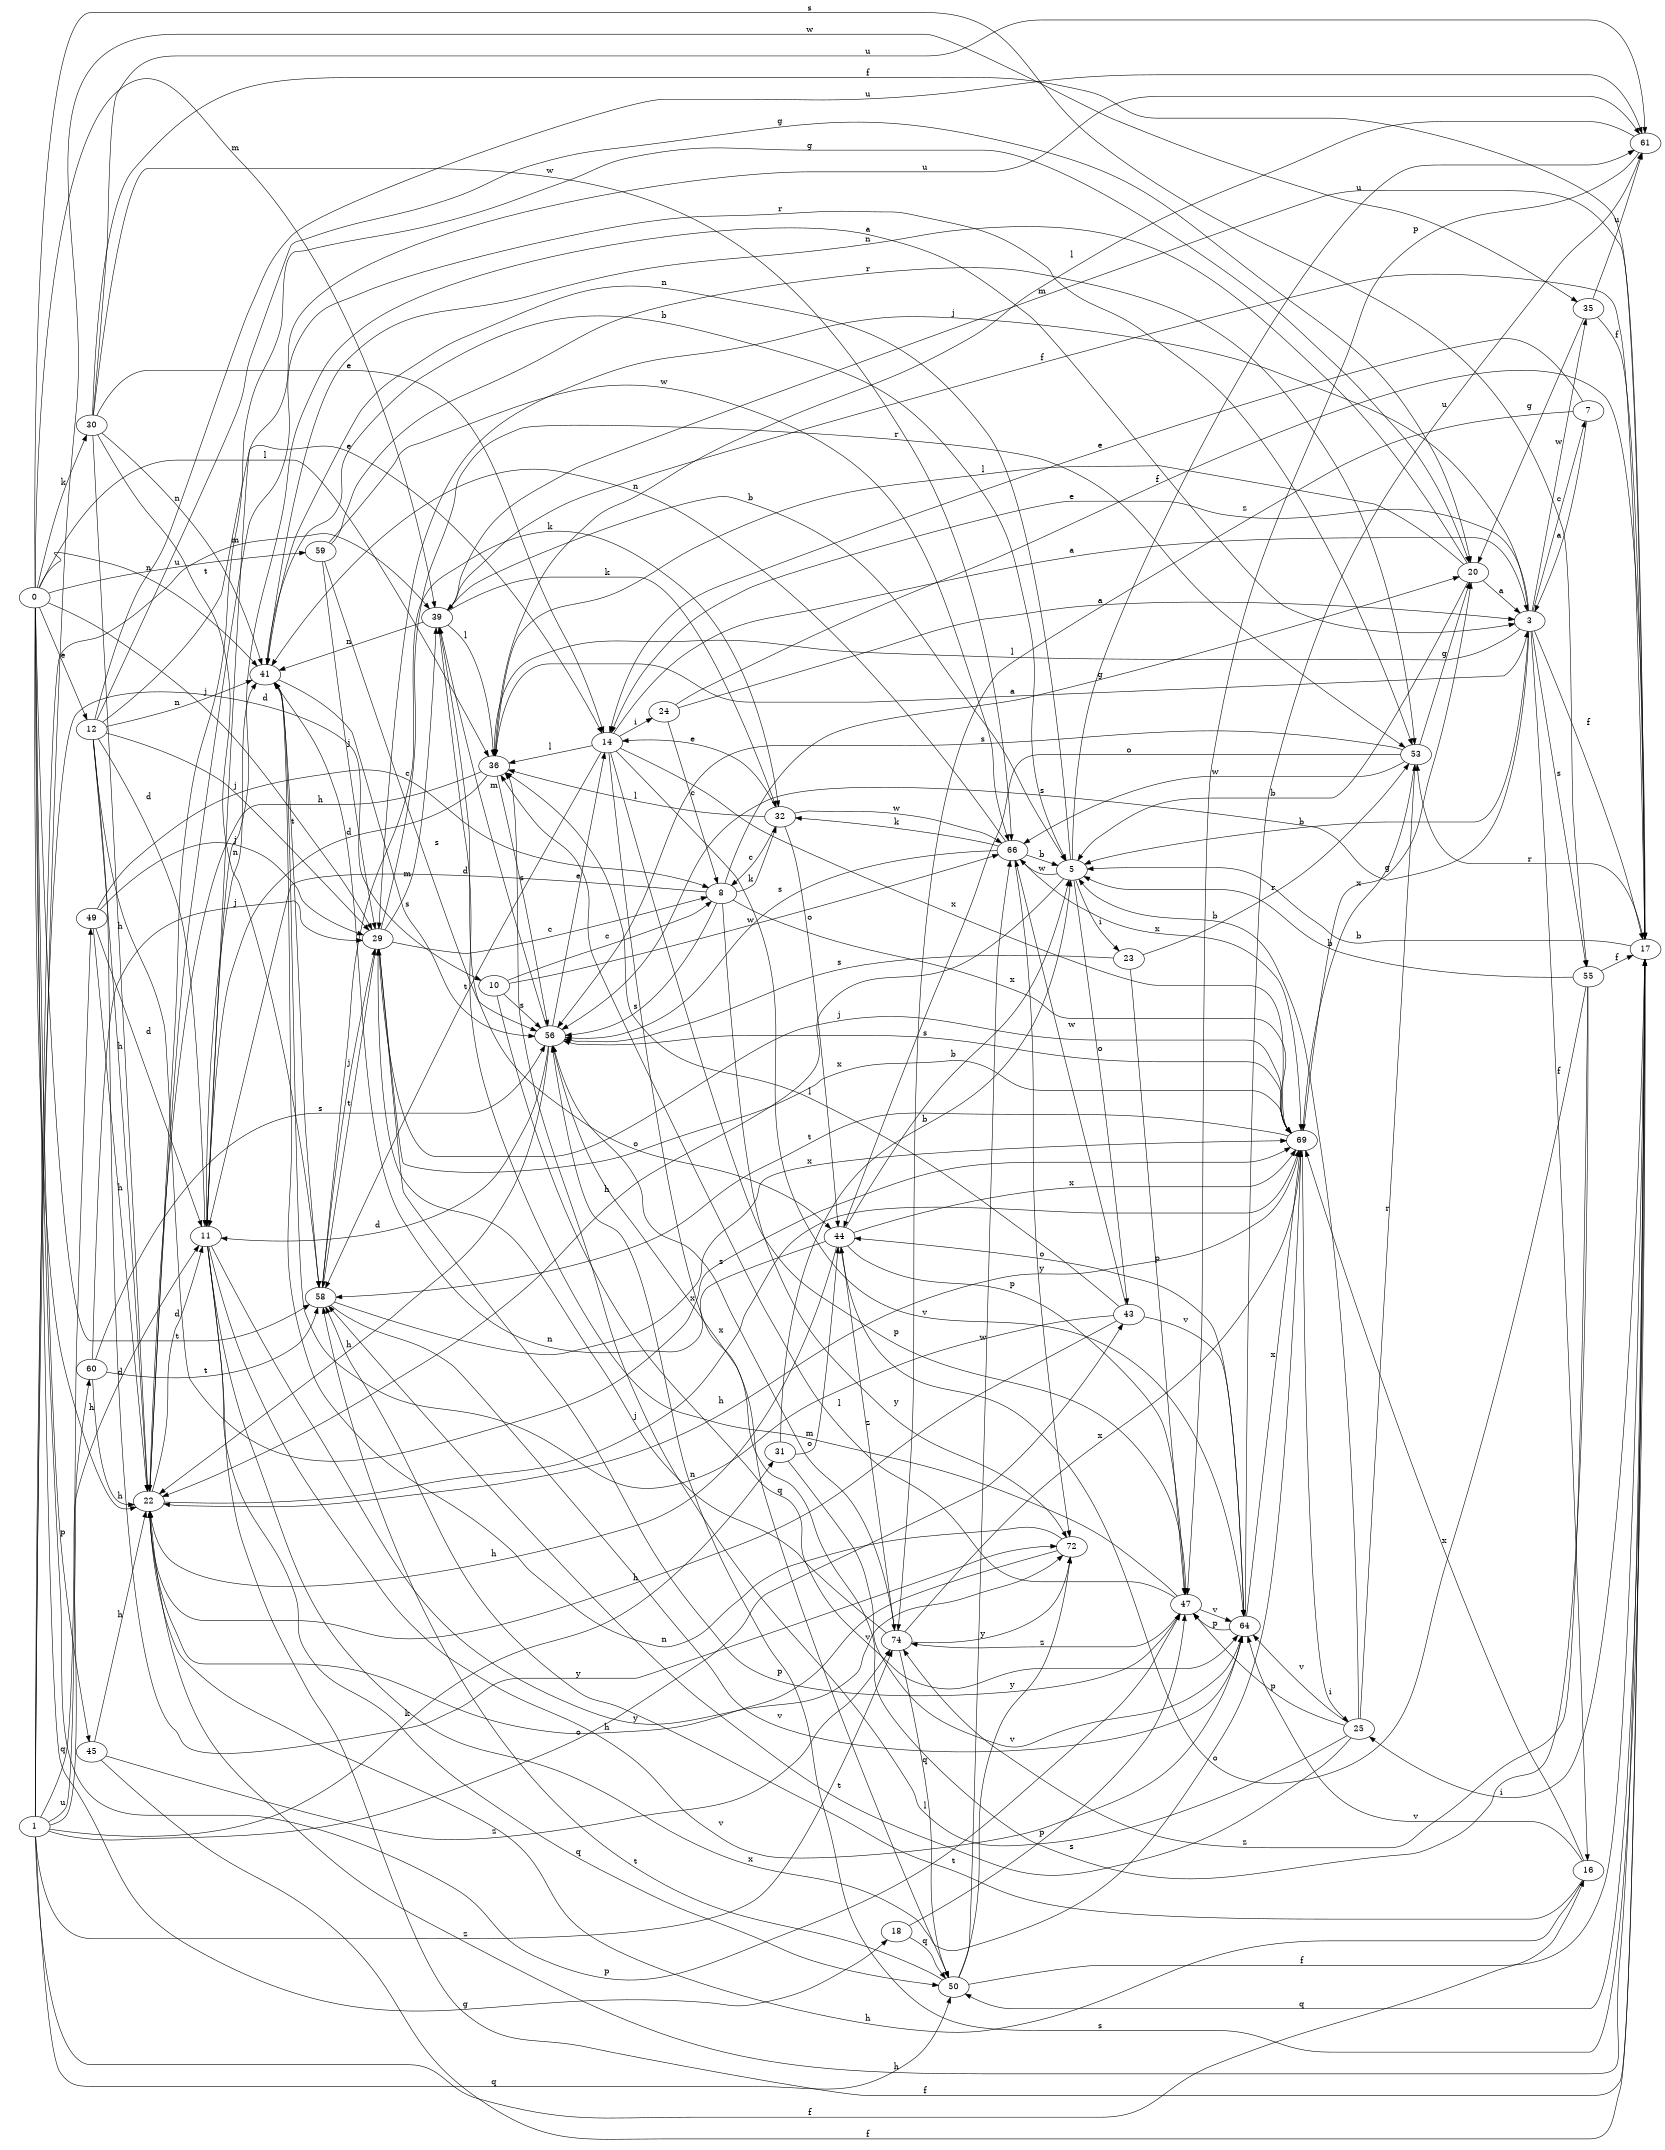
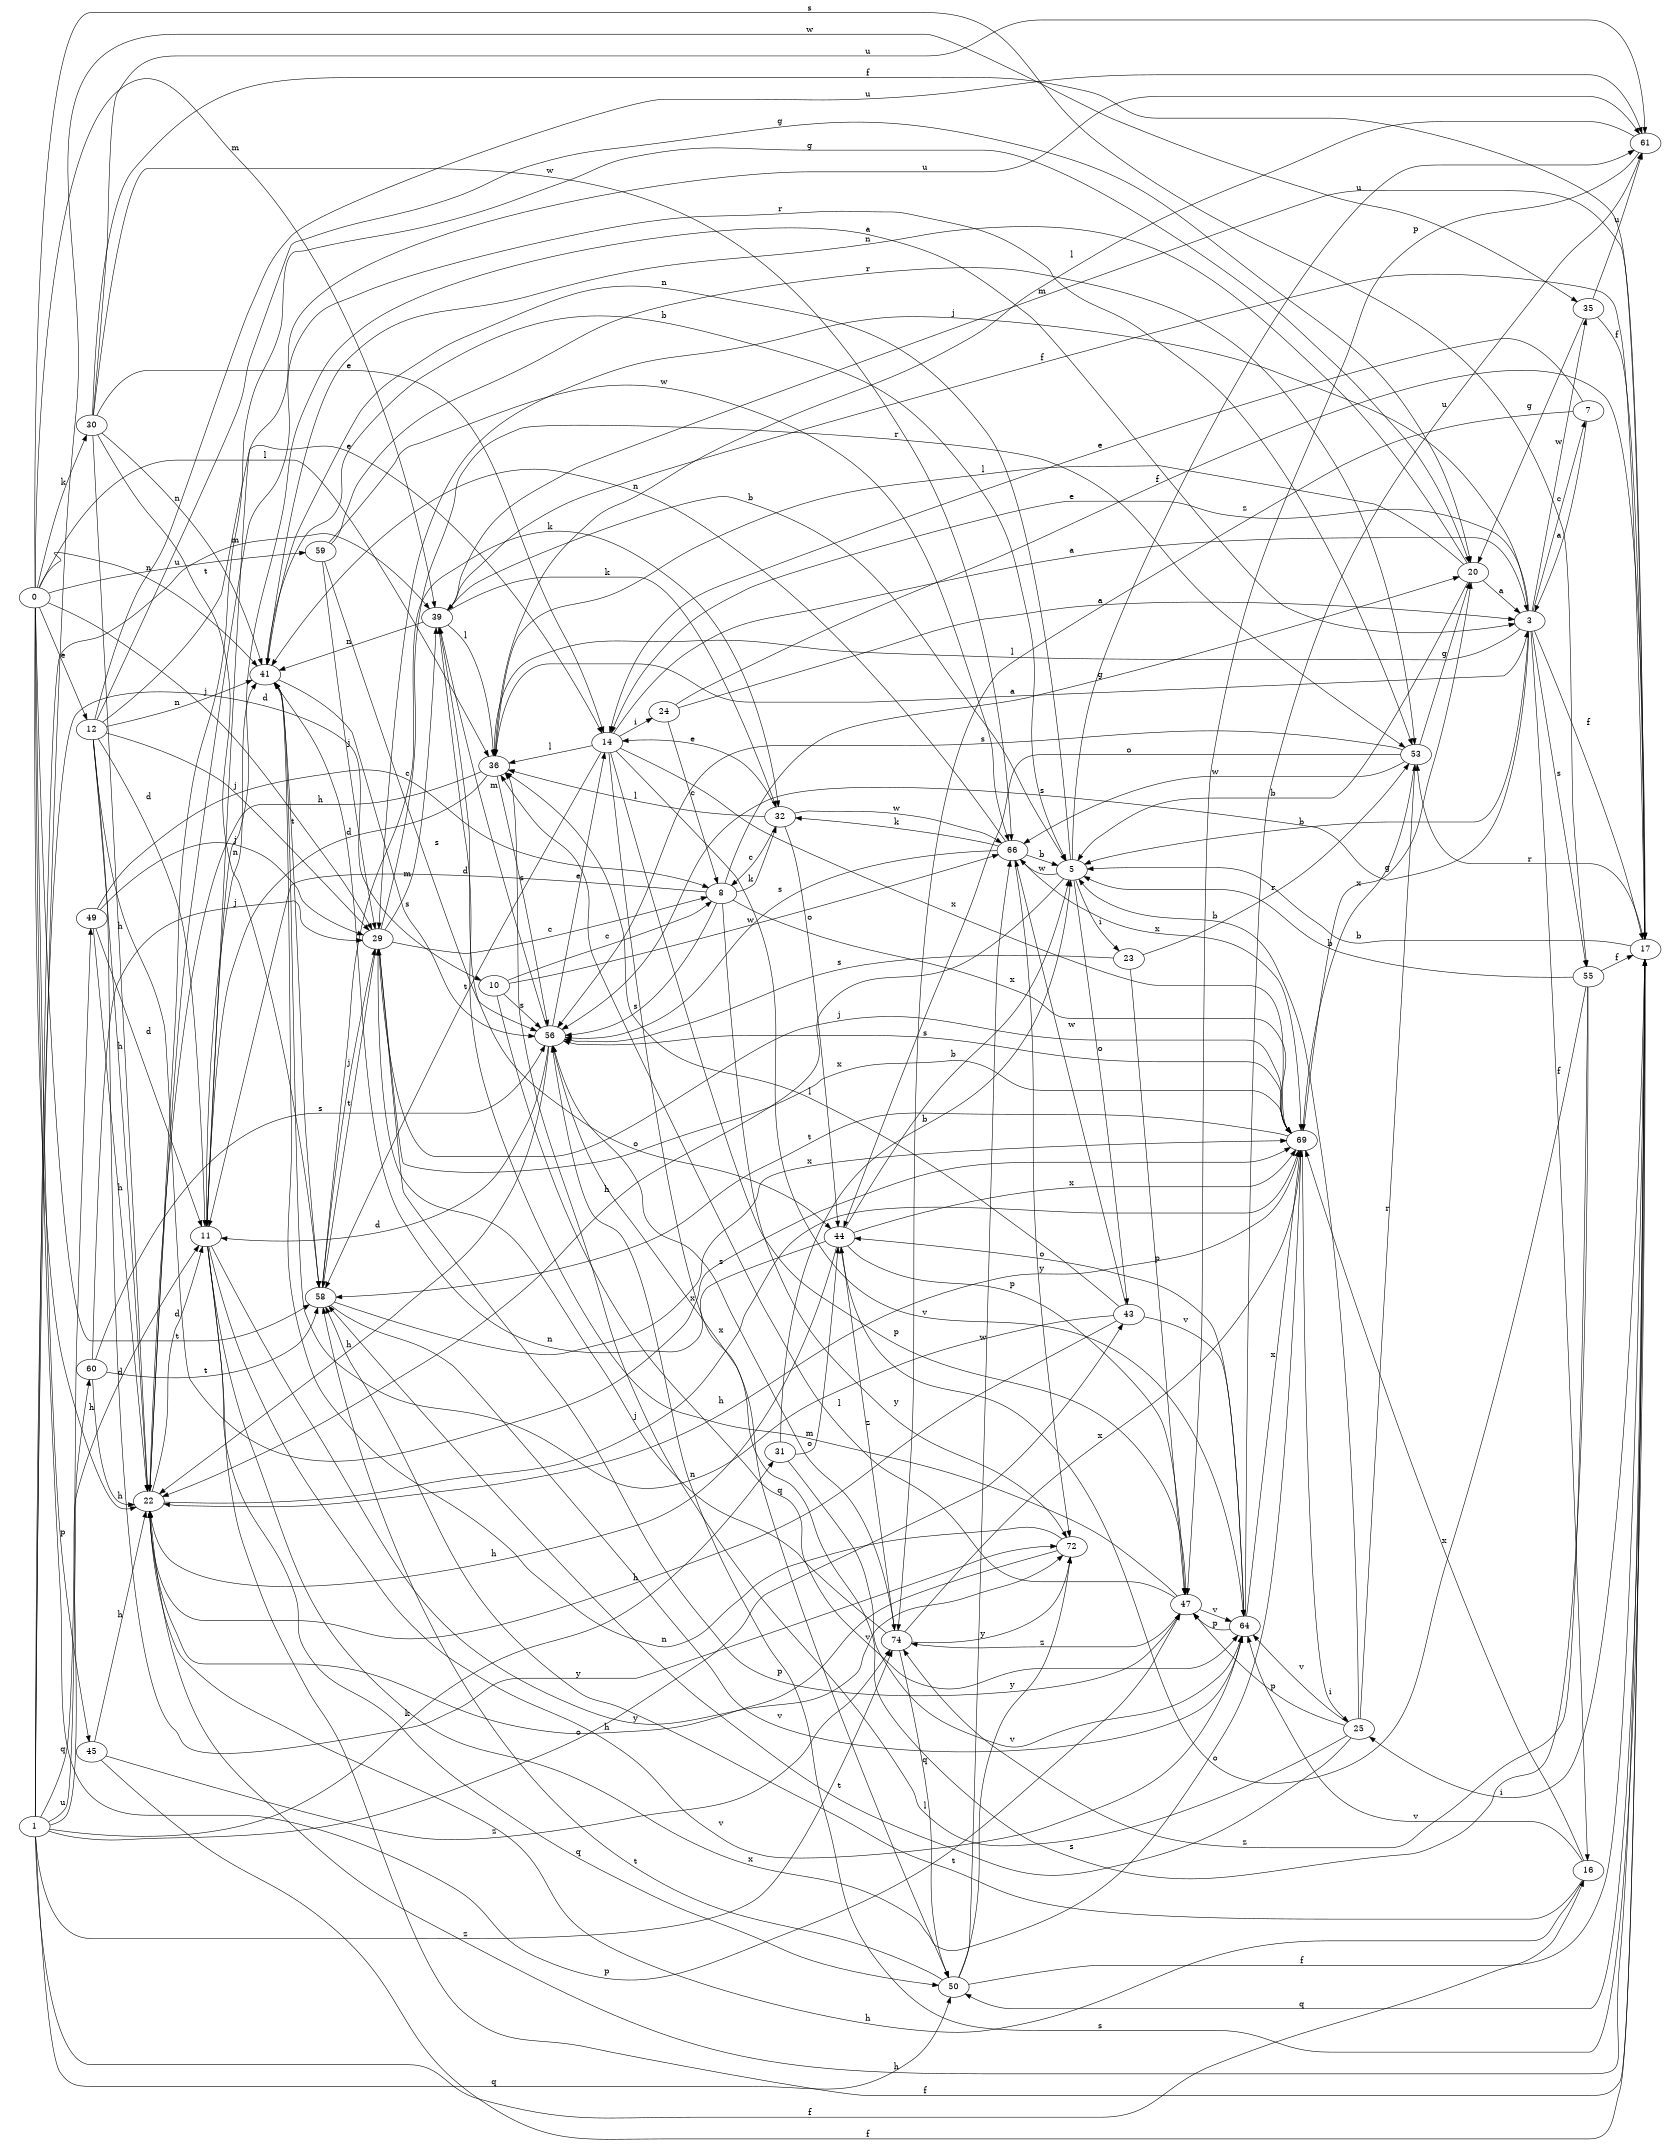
node "18": removed
